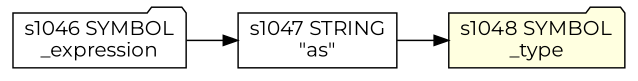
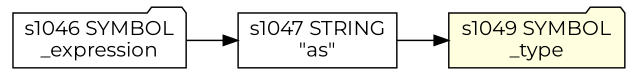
node "s1048 SYMBOL _type": label "s1048 SYMBOL _type" -> "s1049 SYMBOL _type"
